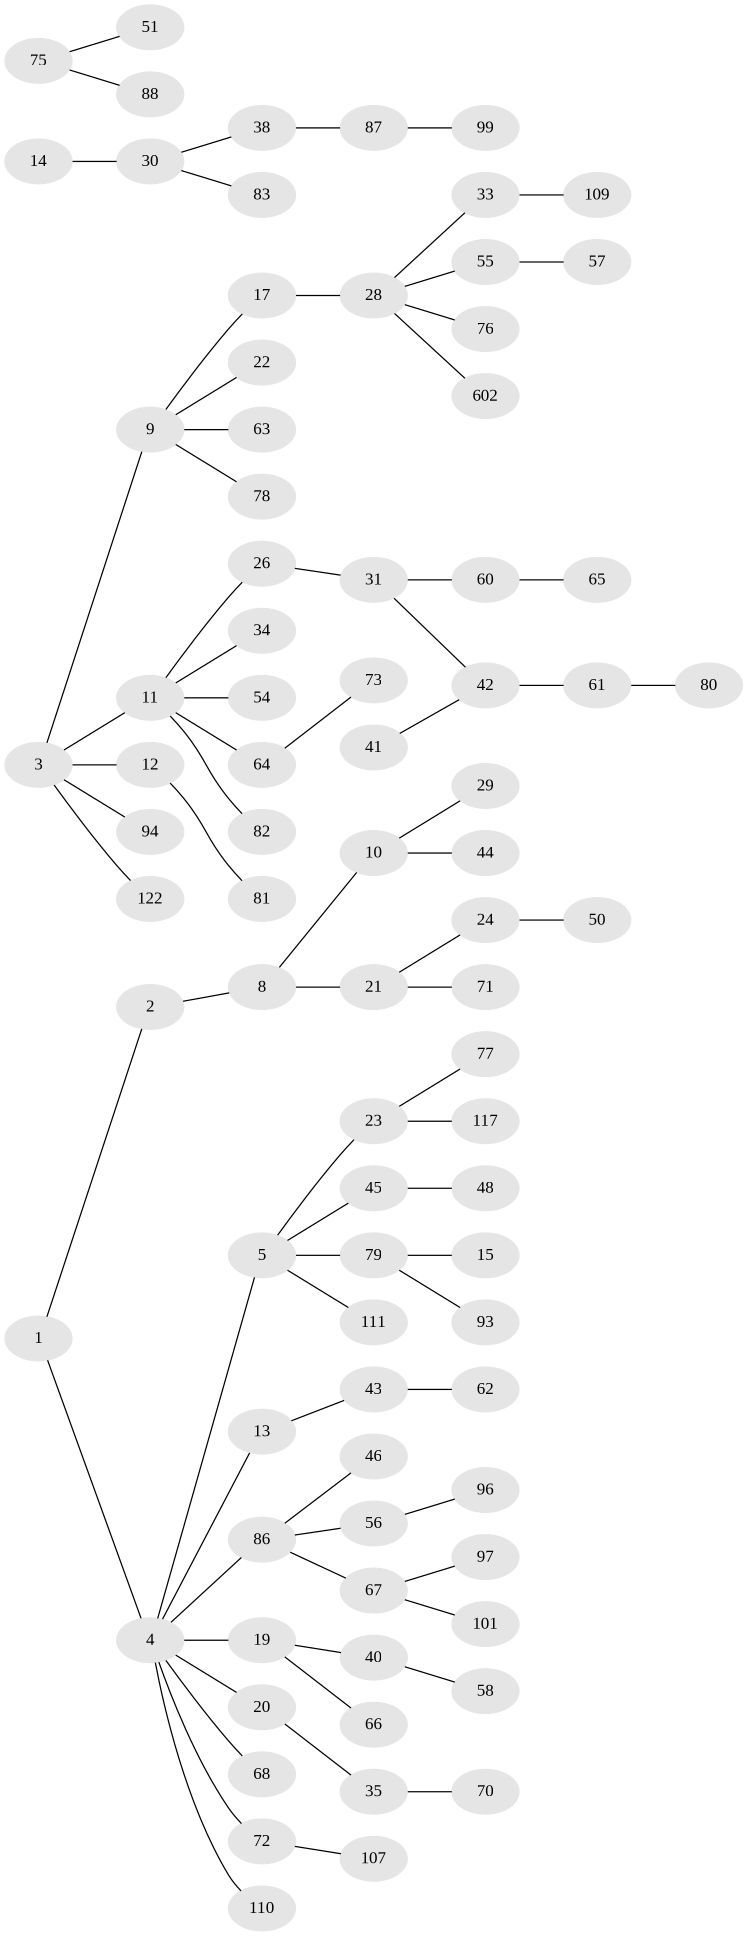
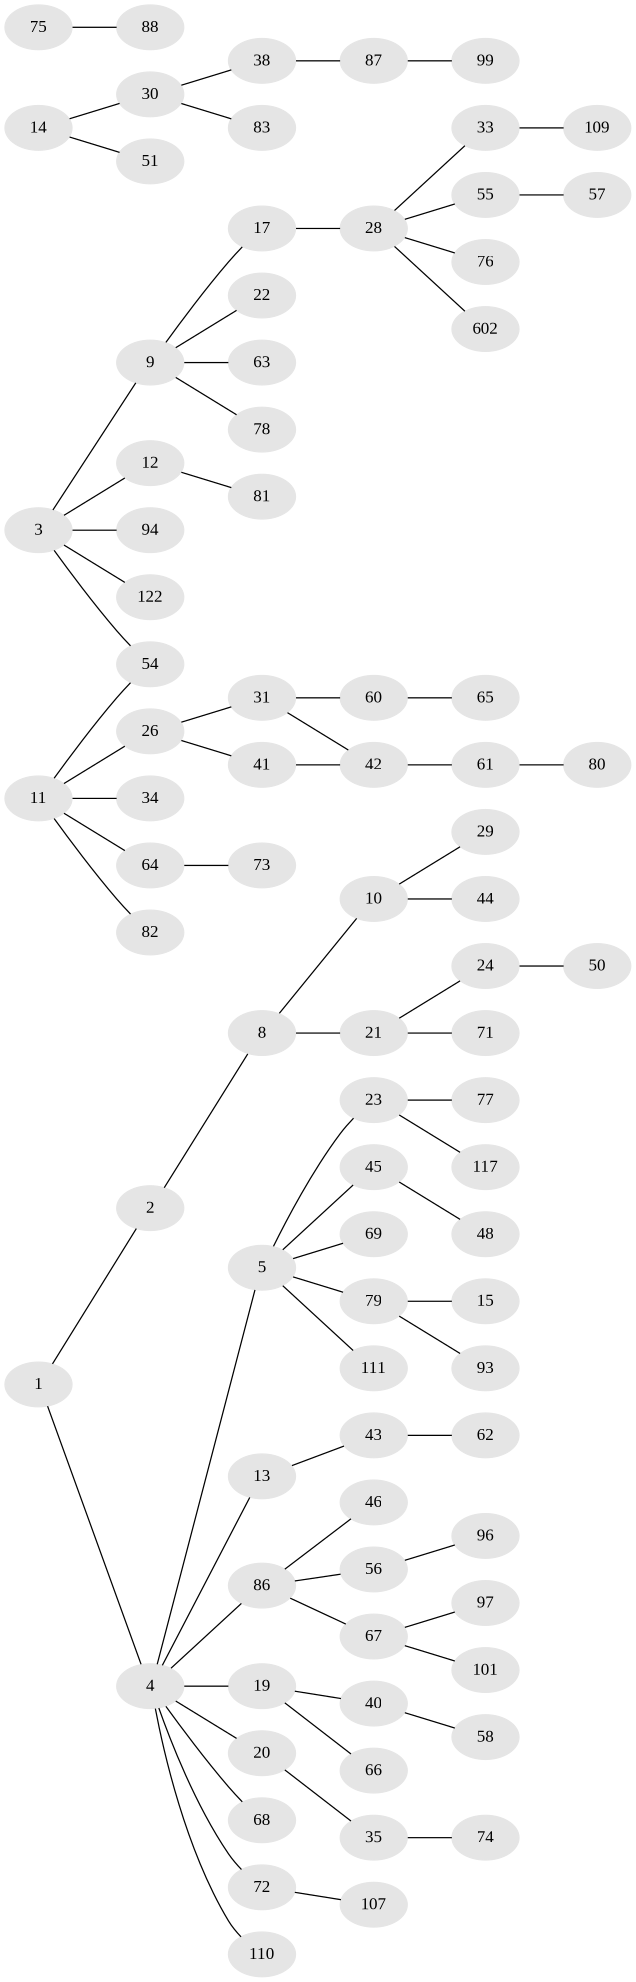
edge "51" -- "75": now "51" -- "14"
edge "11" -- "3": now "54" -- "3"
edge "26" -- "41": added
node "69": added
node "70": label "70" -> "74"
